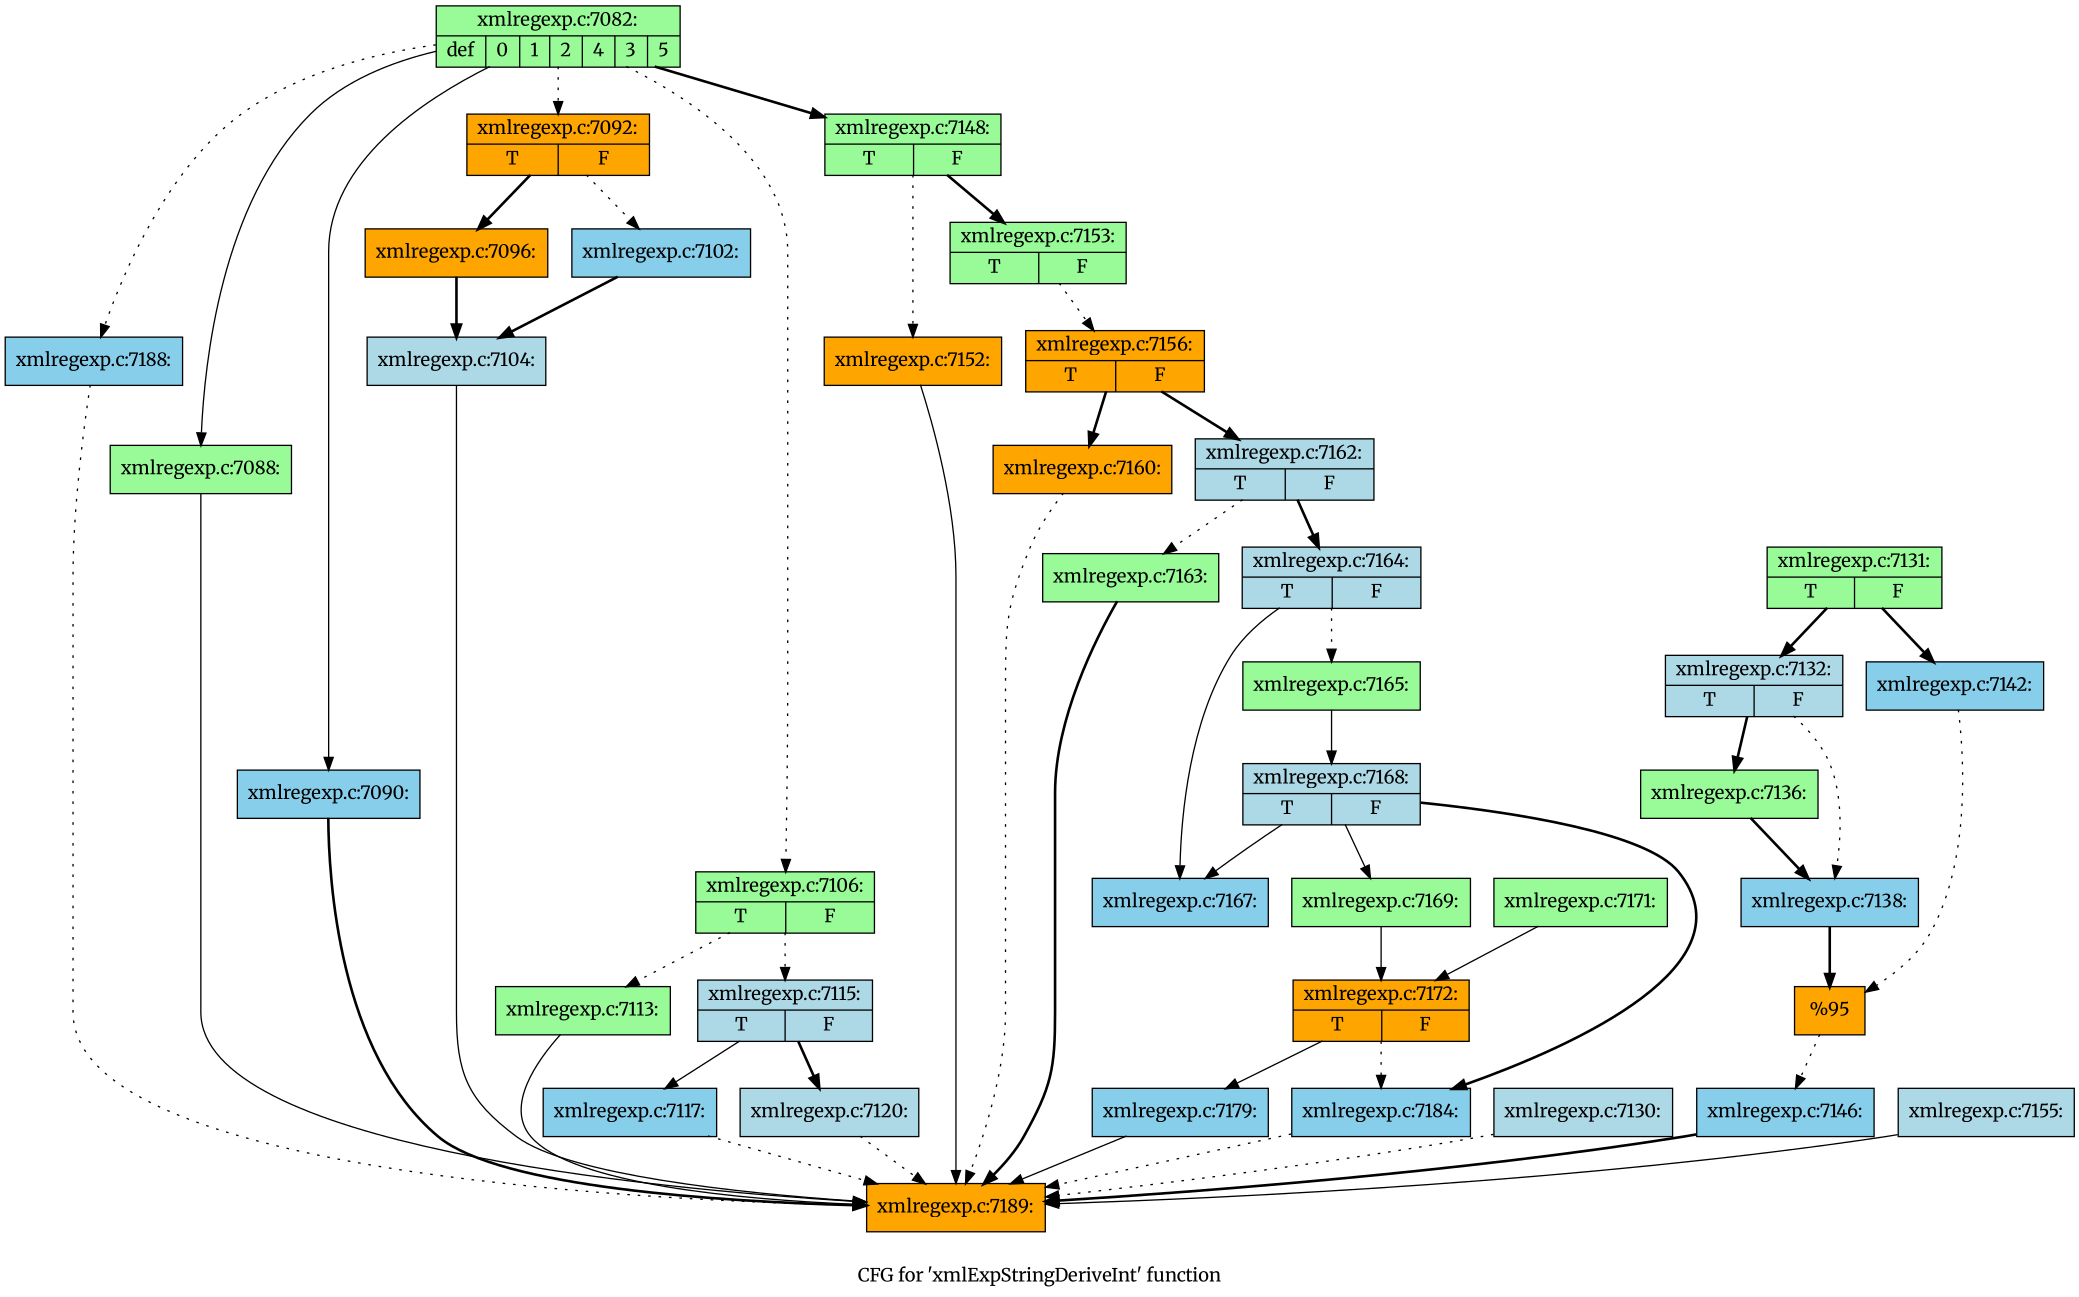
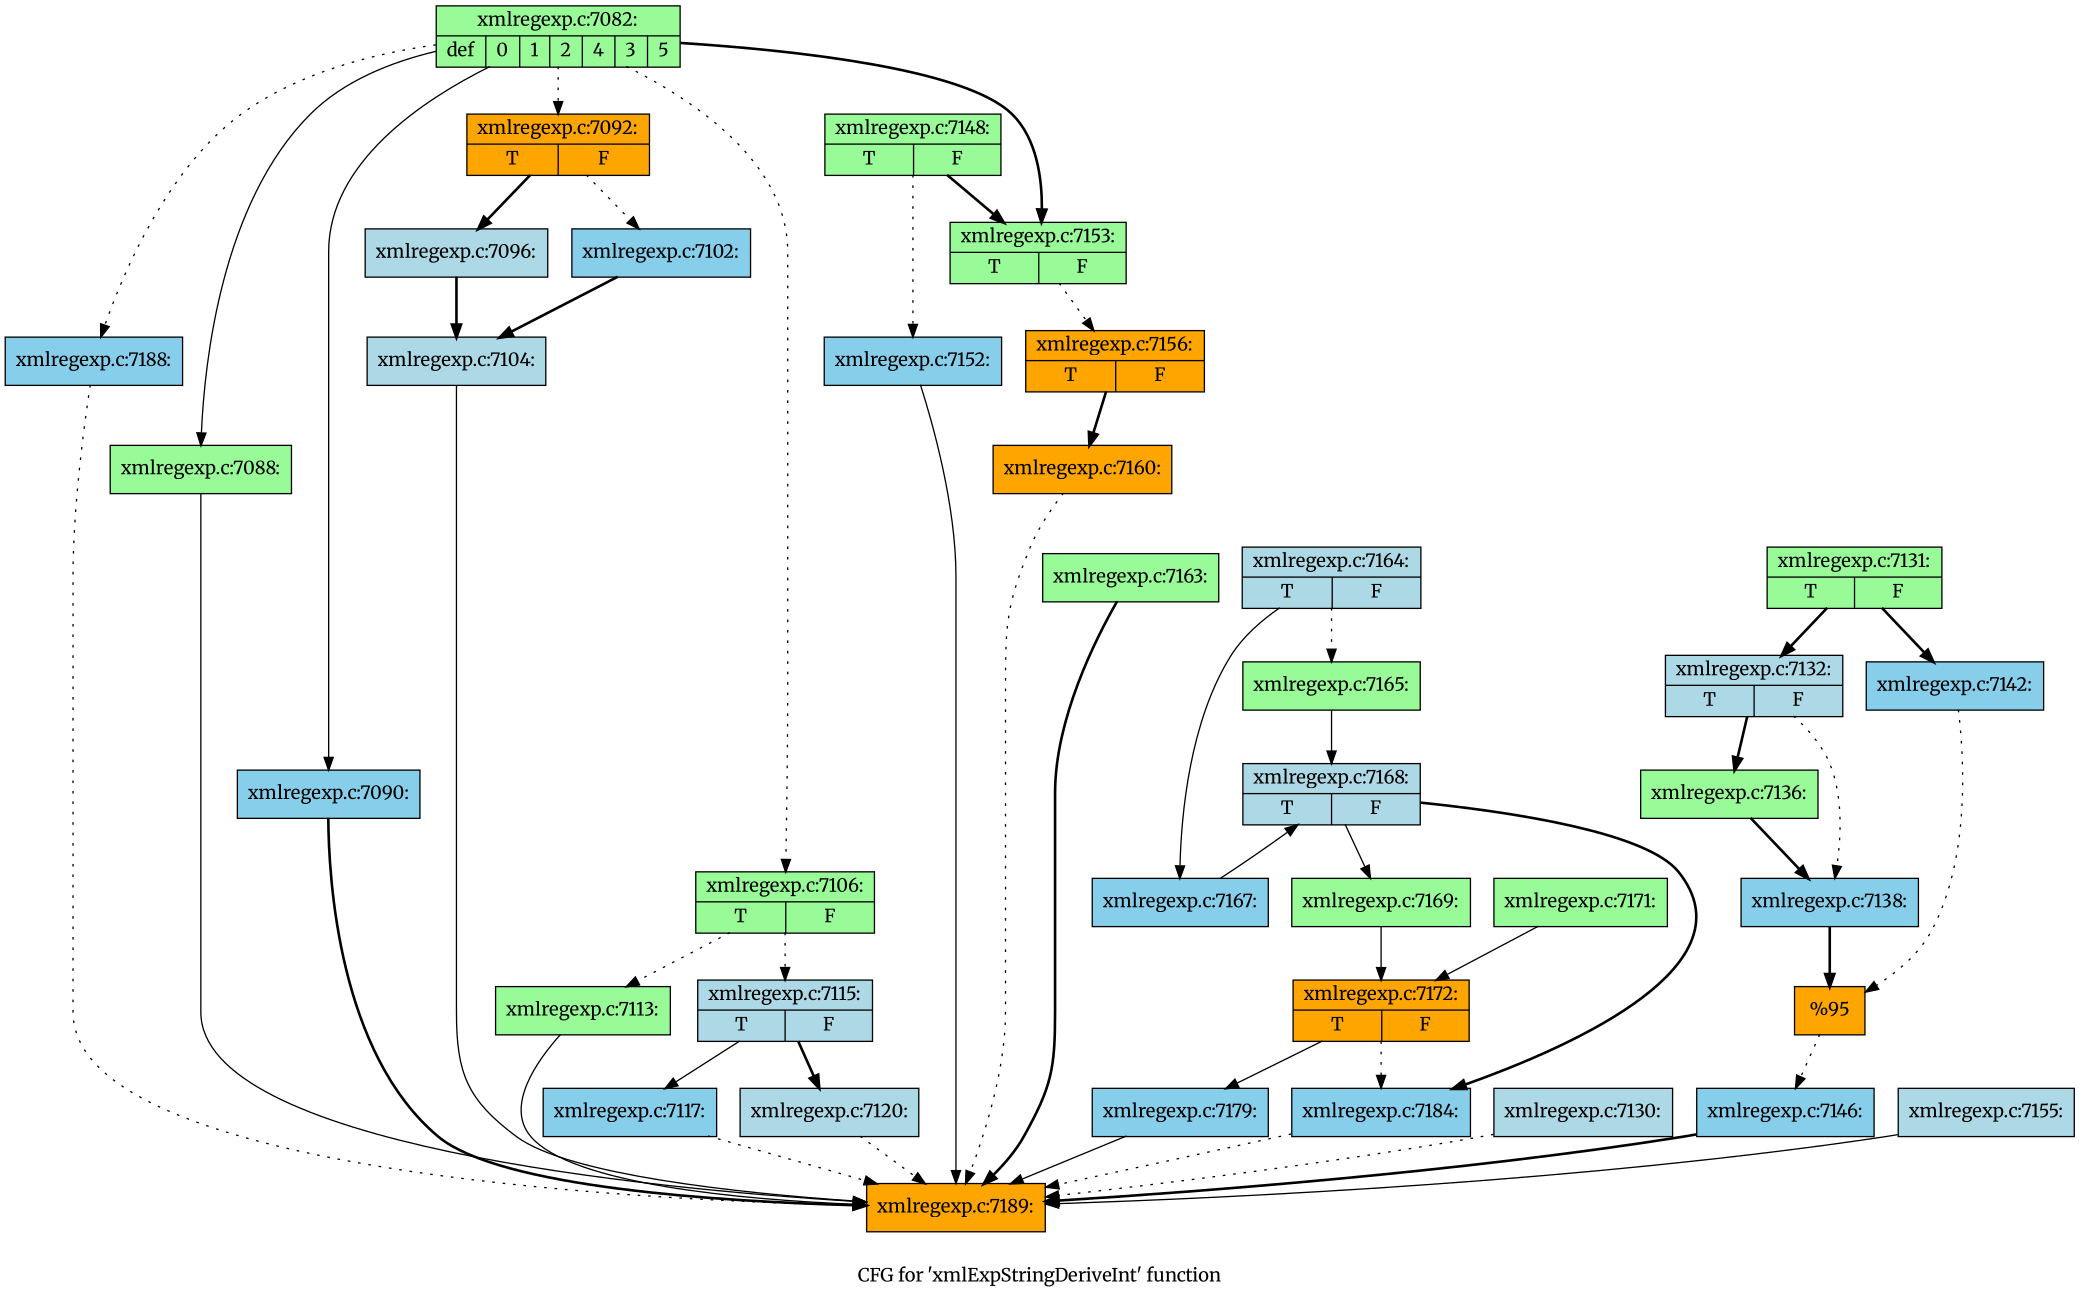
edge "xmlregexp.c:7082:" -> "xmlregexp.c:7148:": now "xmlregexp.c:7082:" -> "xmlregexp.c:7153:"
node "xmlregexp.c:7096:": fillcolor orange -> lightblue
node "xmlregexp.c:7152:": fillcolor orange -> skyblue
node "xmlregexp.c:7162:": removed
edge "xmlregexp.c:7168:" -> "xmlregexp.c:7167:": reversed
